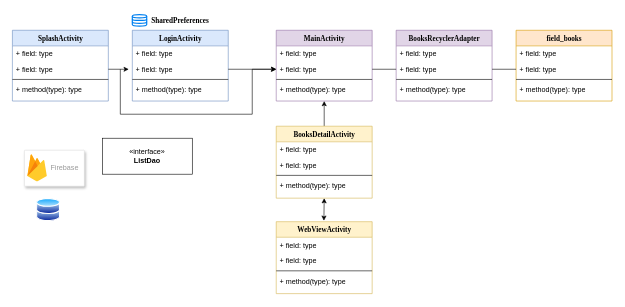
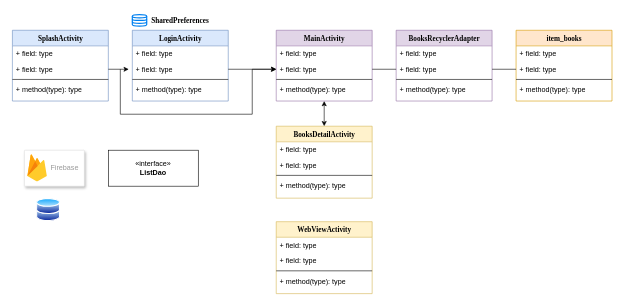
node "field_books": label "field_books" -> "item_books"
edge "BooksDetailActivity" -> "MainActivity": arrowhead none -> classic
node "«interface» ListDao": moved (147, 156) -> (153, 168)
edge "BooksDetailActivity" -- "WebViewActivity": removed
